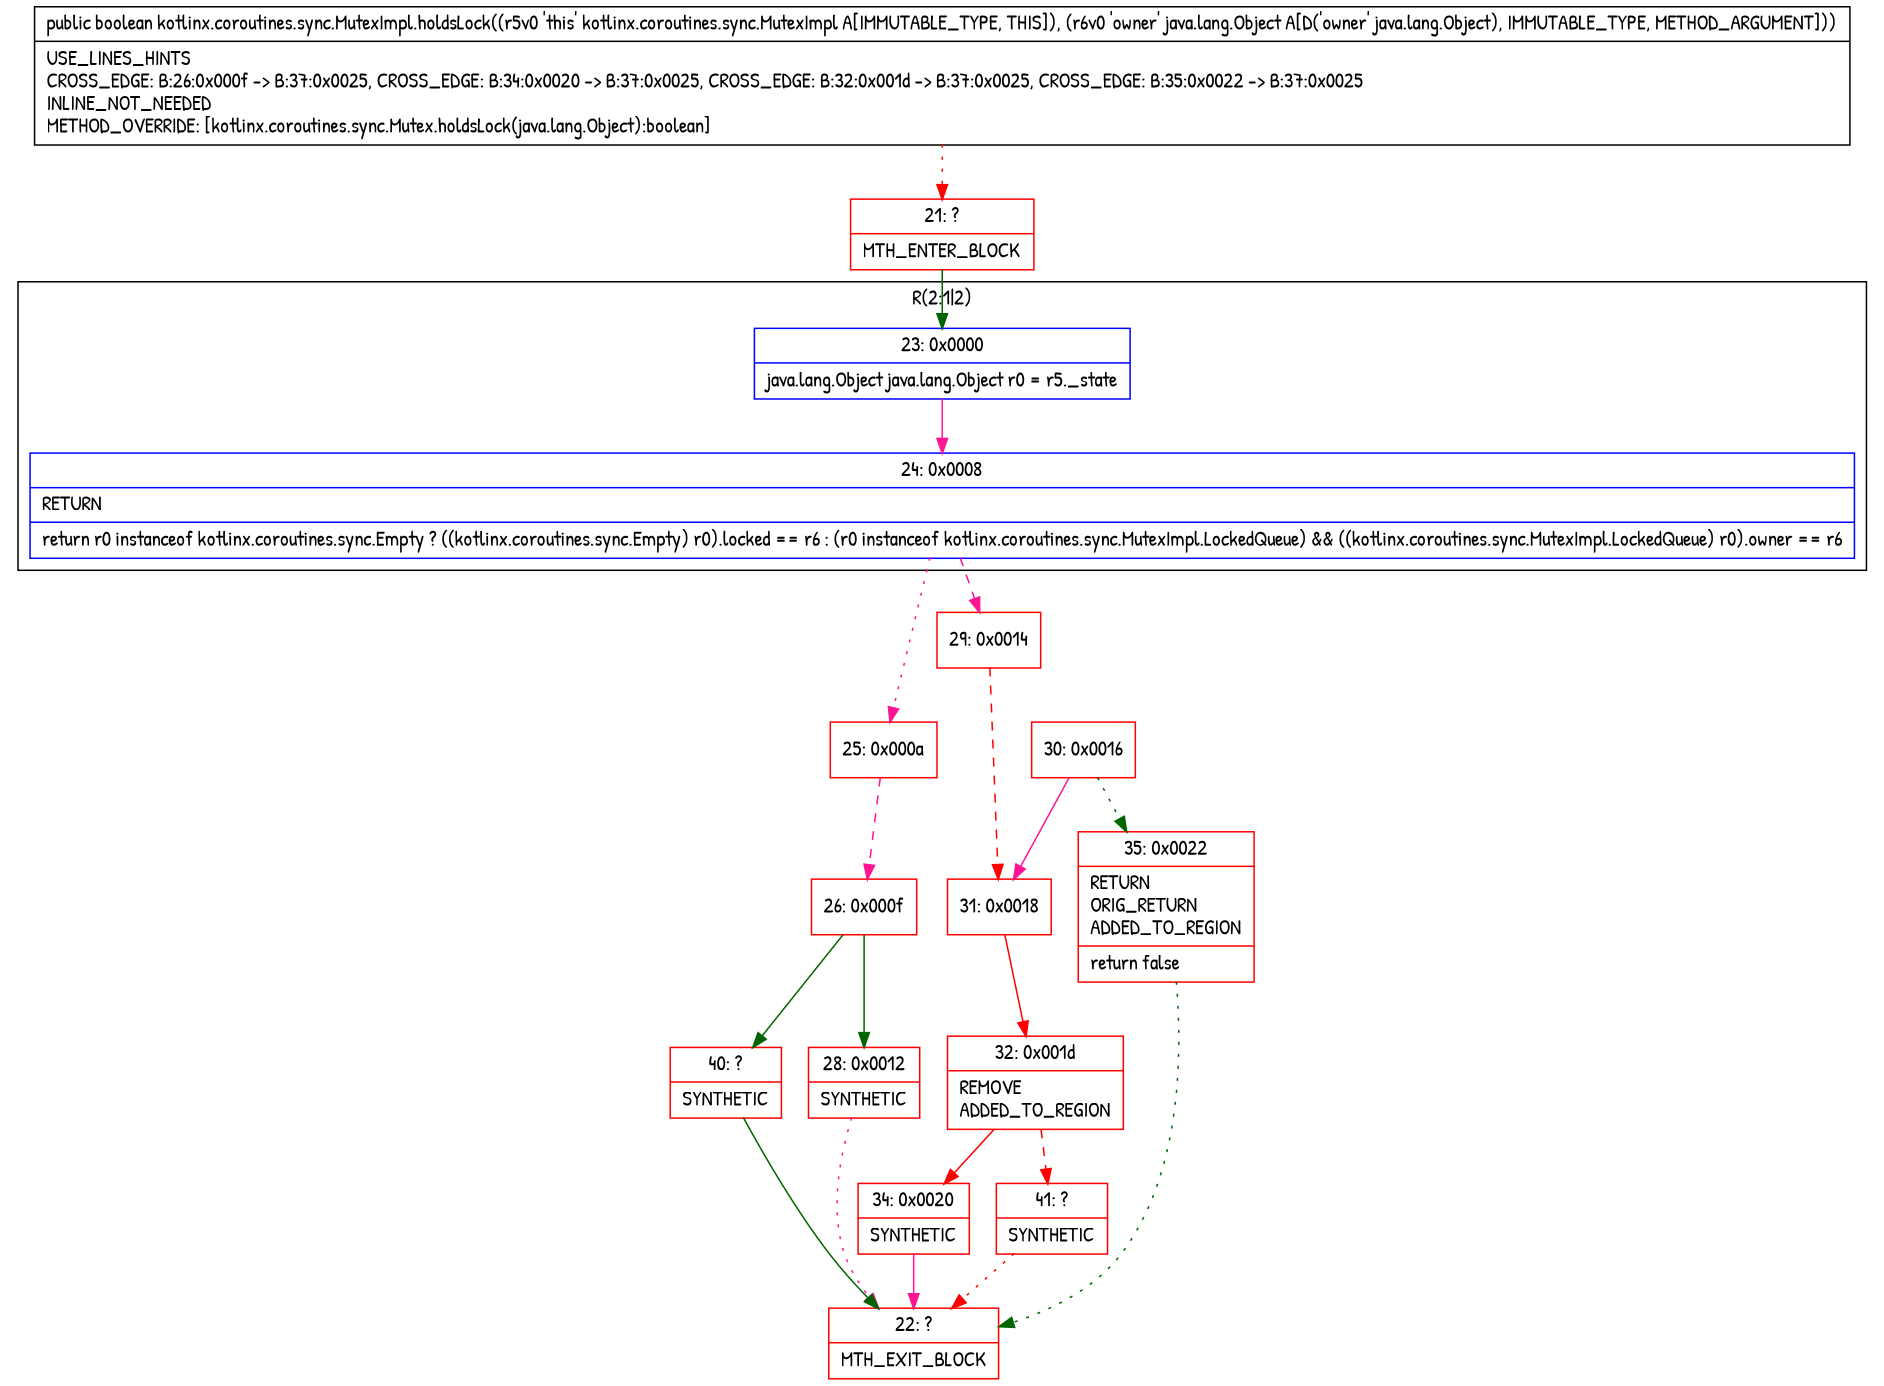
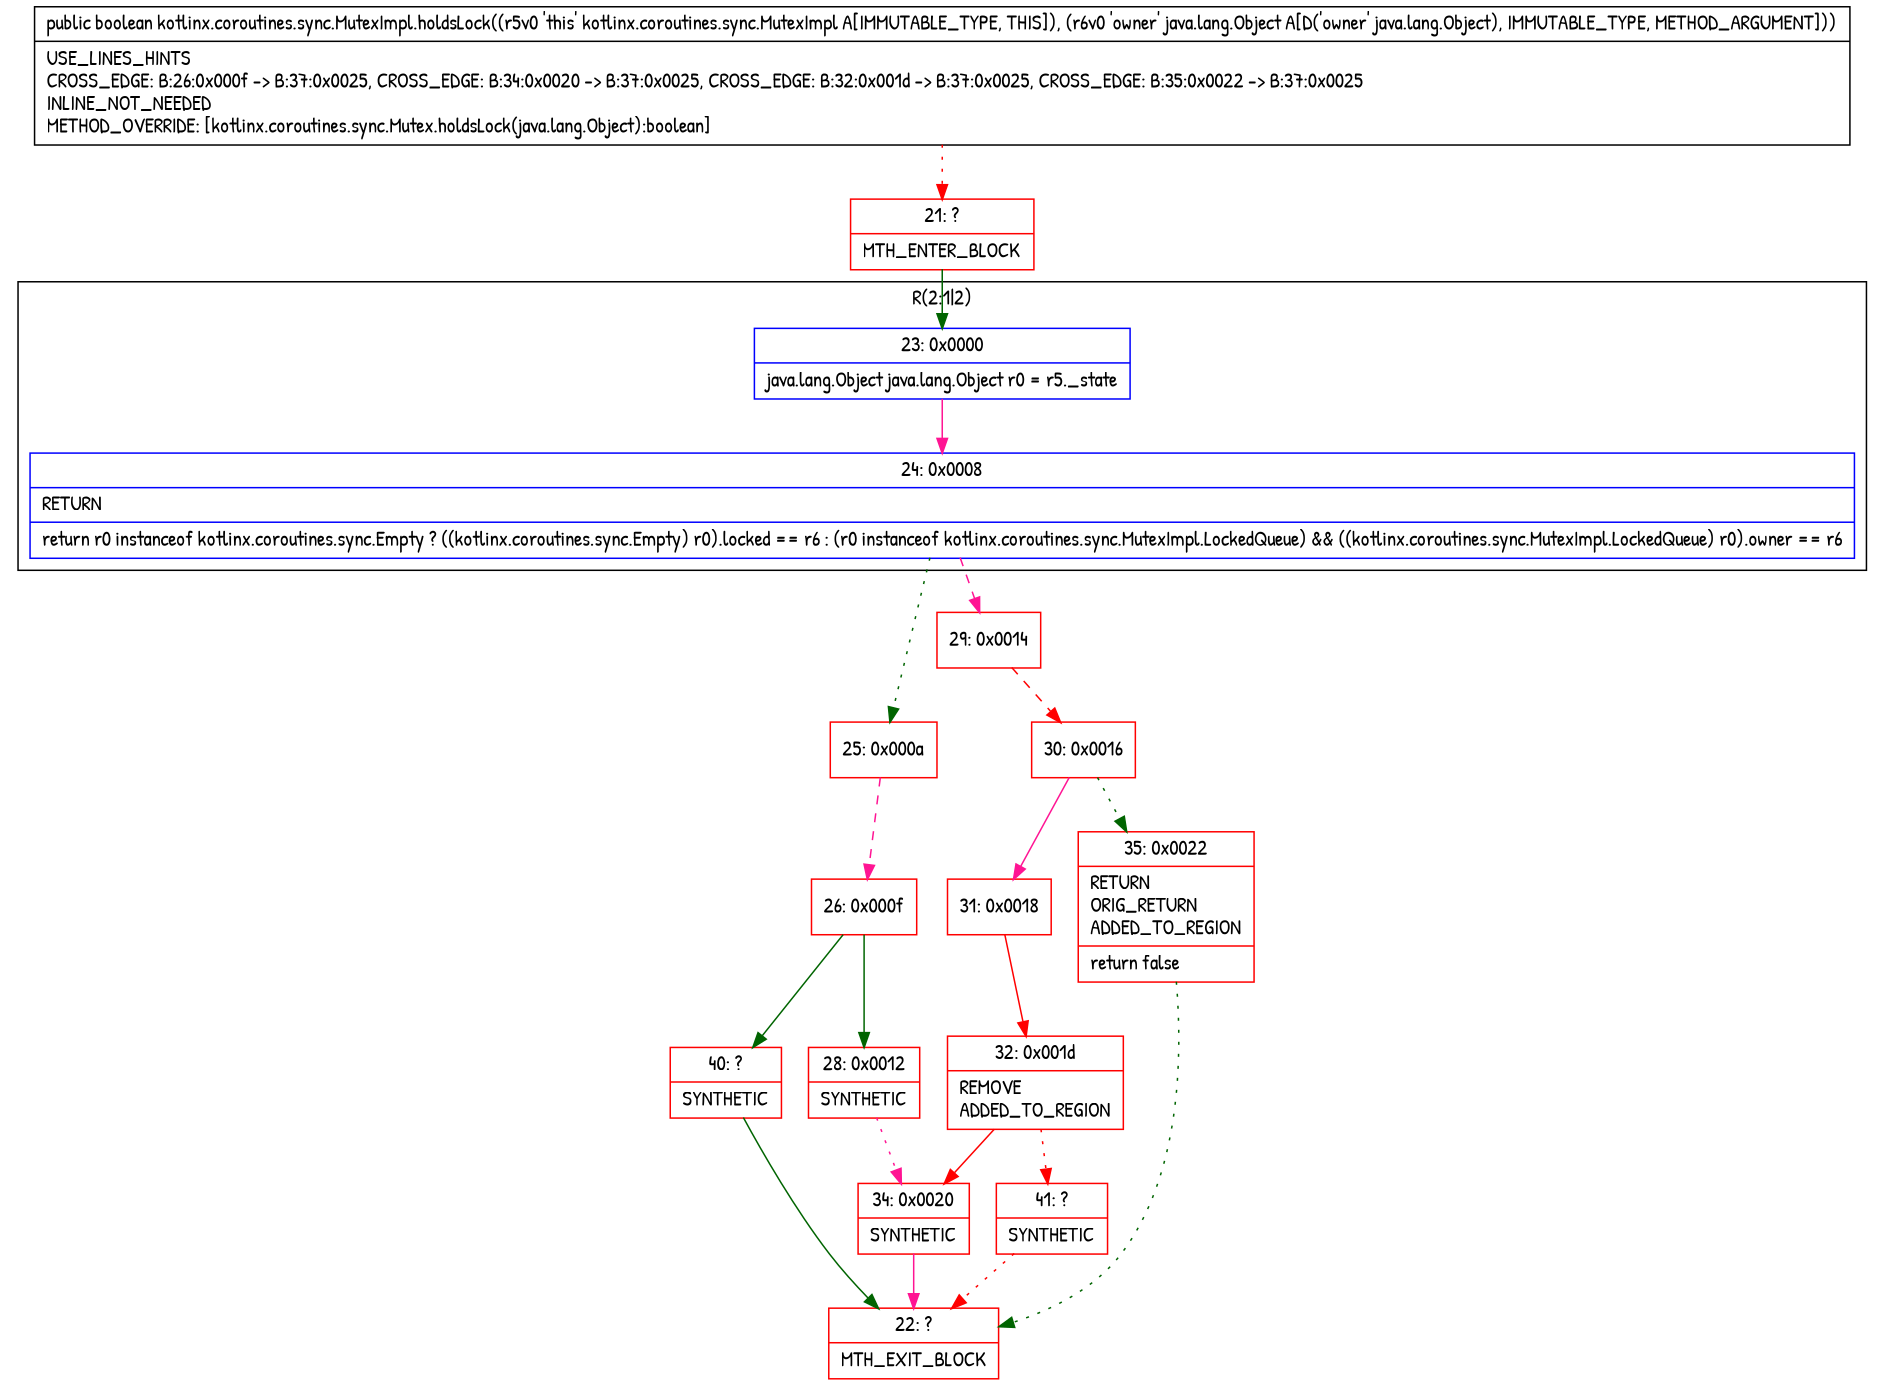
edge "24: 0x0008" -> "25: 0x000a": color deeppink -> darkgreen
edge "29: 0x0014" -> "31: 0x0018": now "29: 0x0014" -> "30: 0x0016"
edge "32: 0x001d" -> "41: ?": style dashed -> dotted
edge "28: 0x0012" -> "22: ?": now "28: 0x0012" -> "34: 0x0020"
